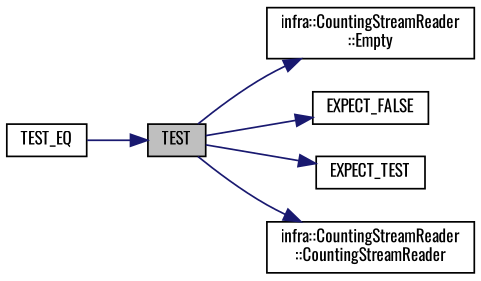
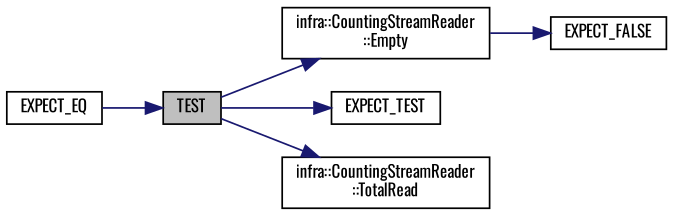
edge "TEST" -> "EXPECT_FALSE": now "infra::CountingStreamReader ::Empty" -> "EXPECT_FALSE"
node "TEST_EQ": label "TEST_EQ" -> "EXPECT_EQ"
node "infra::CountingStreamReader ::CountingStreamReader": label "infra::CountingStreamReader ::CountingStreamReader" -> "infra::CountingStreamReader ::TotalRead"
